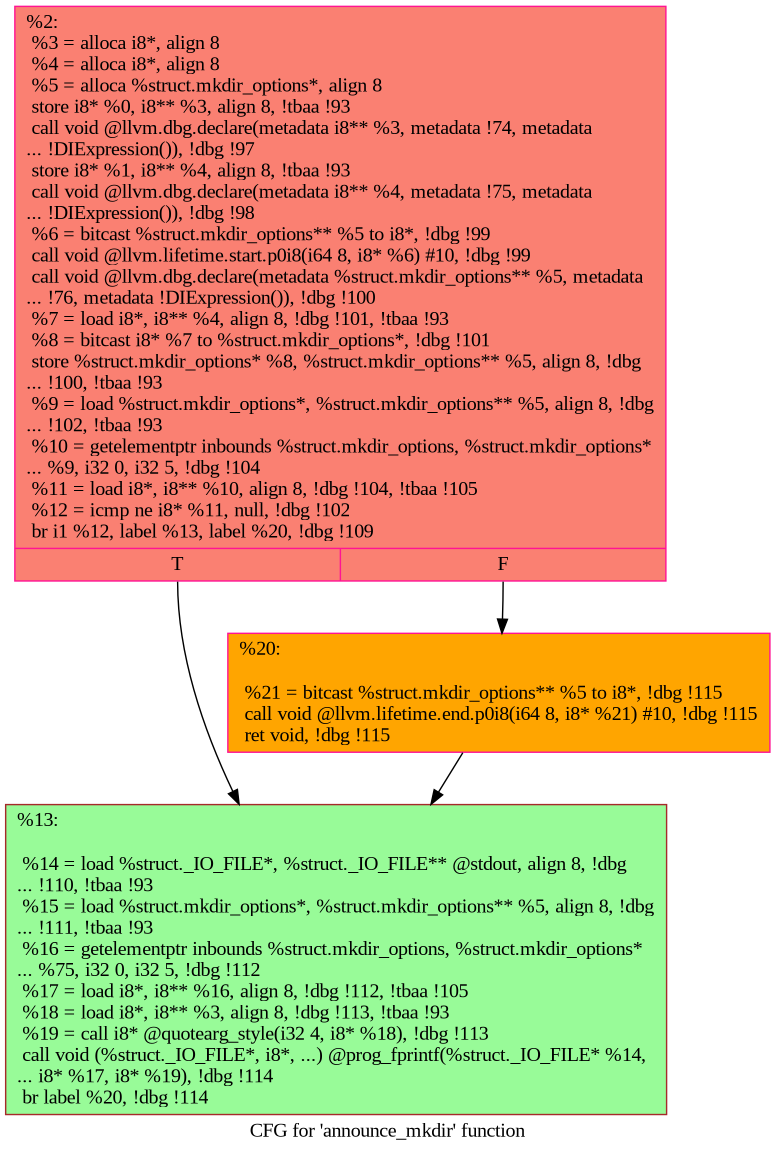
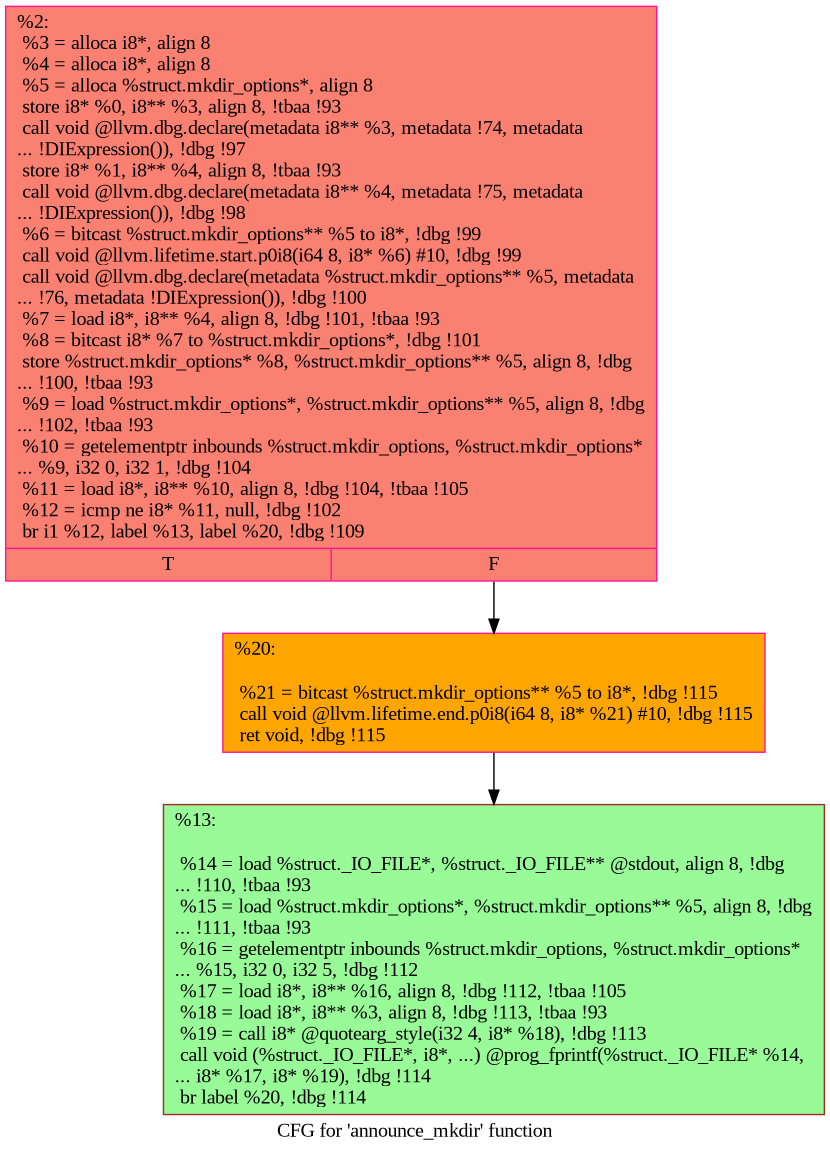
node "%2:": text "... %9, i32 0, i32 5, !dbg !104" -> "... %9, i32 0, i32 1, !dbg !104"
edge "%2:" -> "%13:": removed
node "%13:": text "... %75, i32 0, i32 5, !dbg !112" -> "... %15, i32 0, i32 5, !dbg !112"
